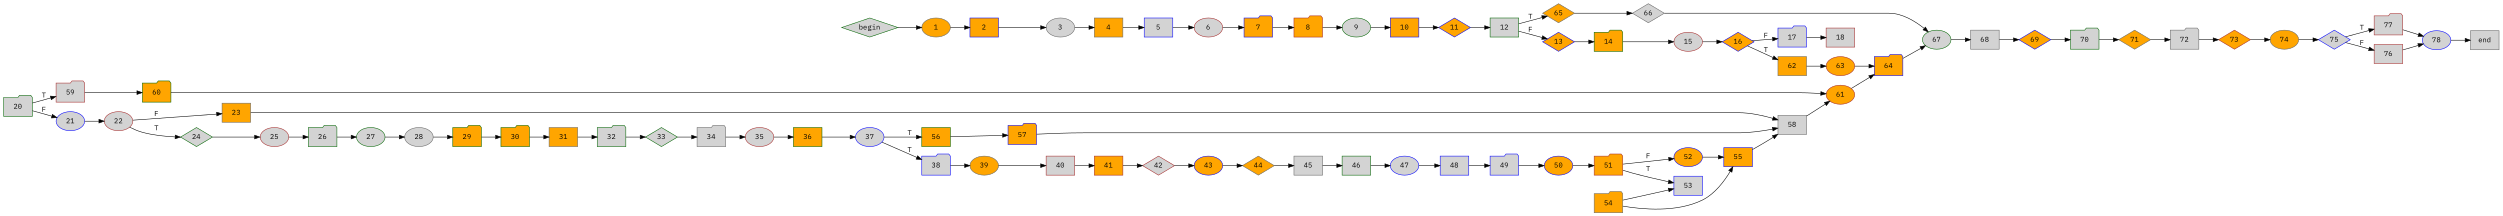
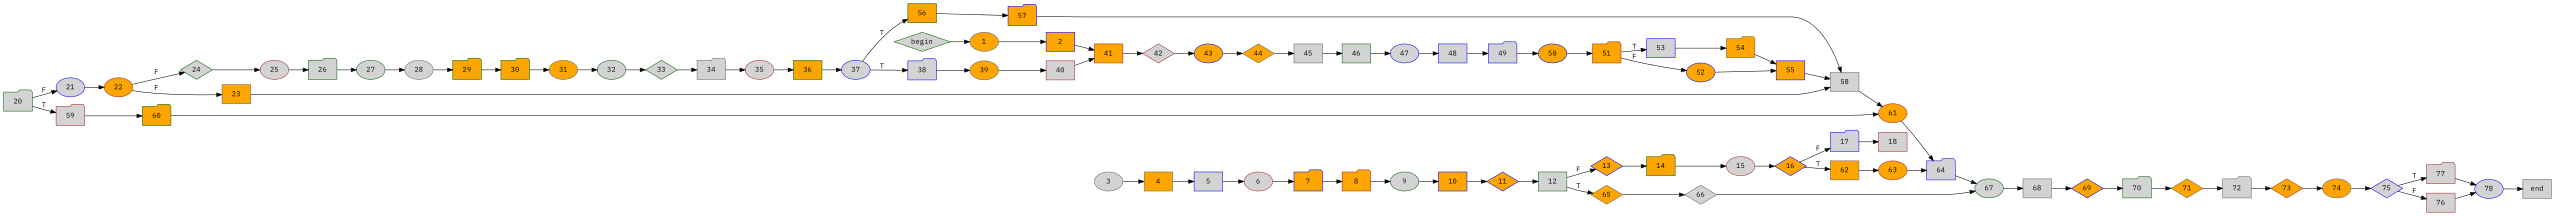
edge "2" -> "3": now "2" -> "41"
node "64": fillcolor orange -> lightgrey
node "22": fillcolor lightgrey -> orange
edge "22" -> "24": label "T" -> "F"
node "31": shape box -> ellipse
node "32": shape folder -> ellipse
edge "54" -> "53": reversed
